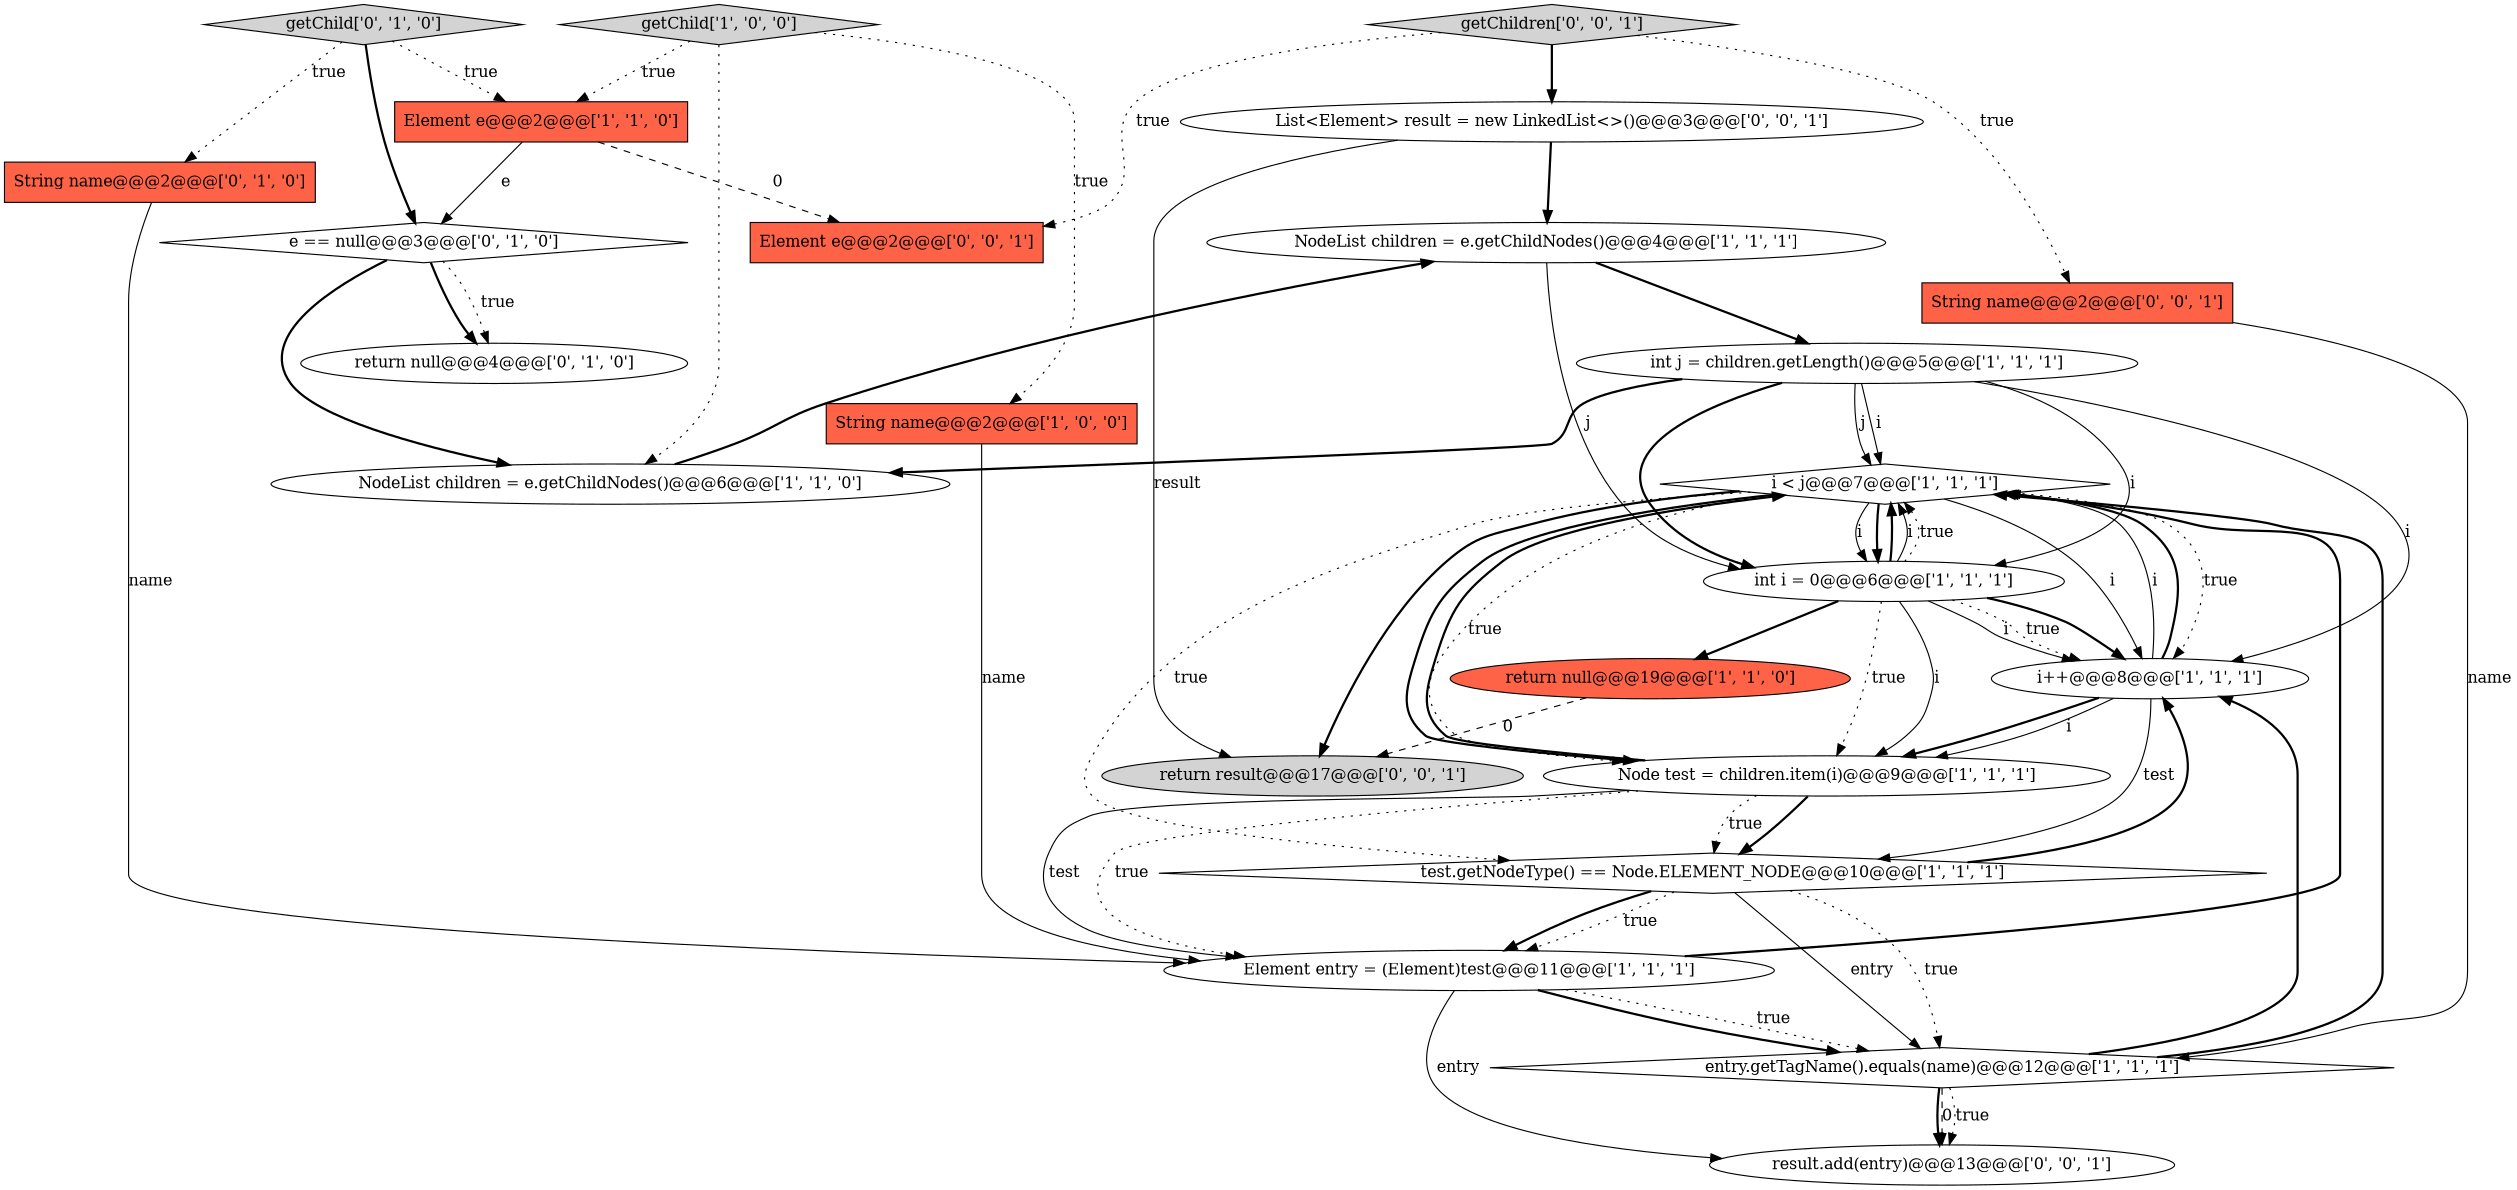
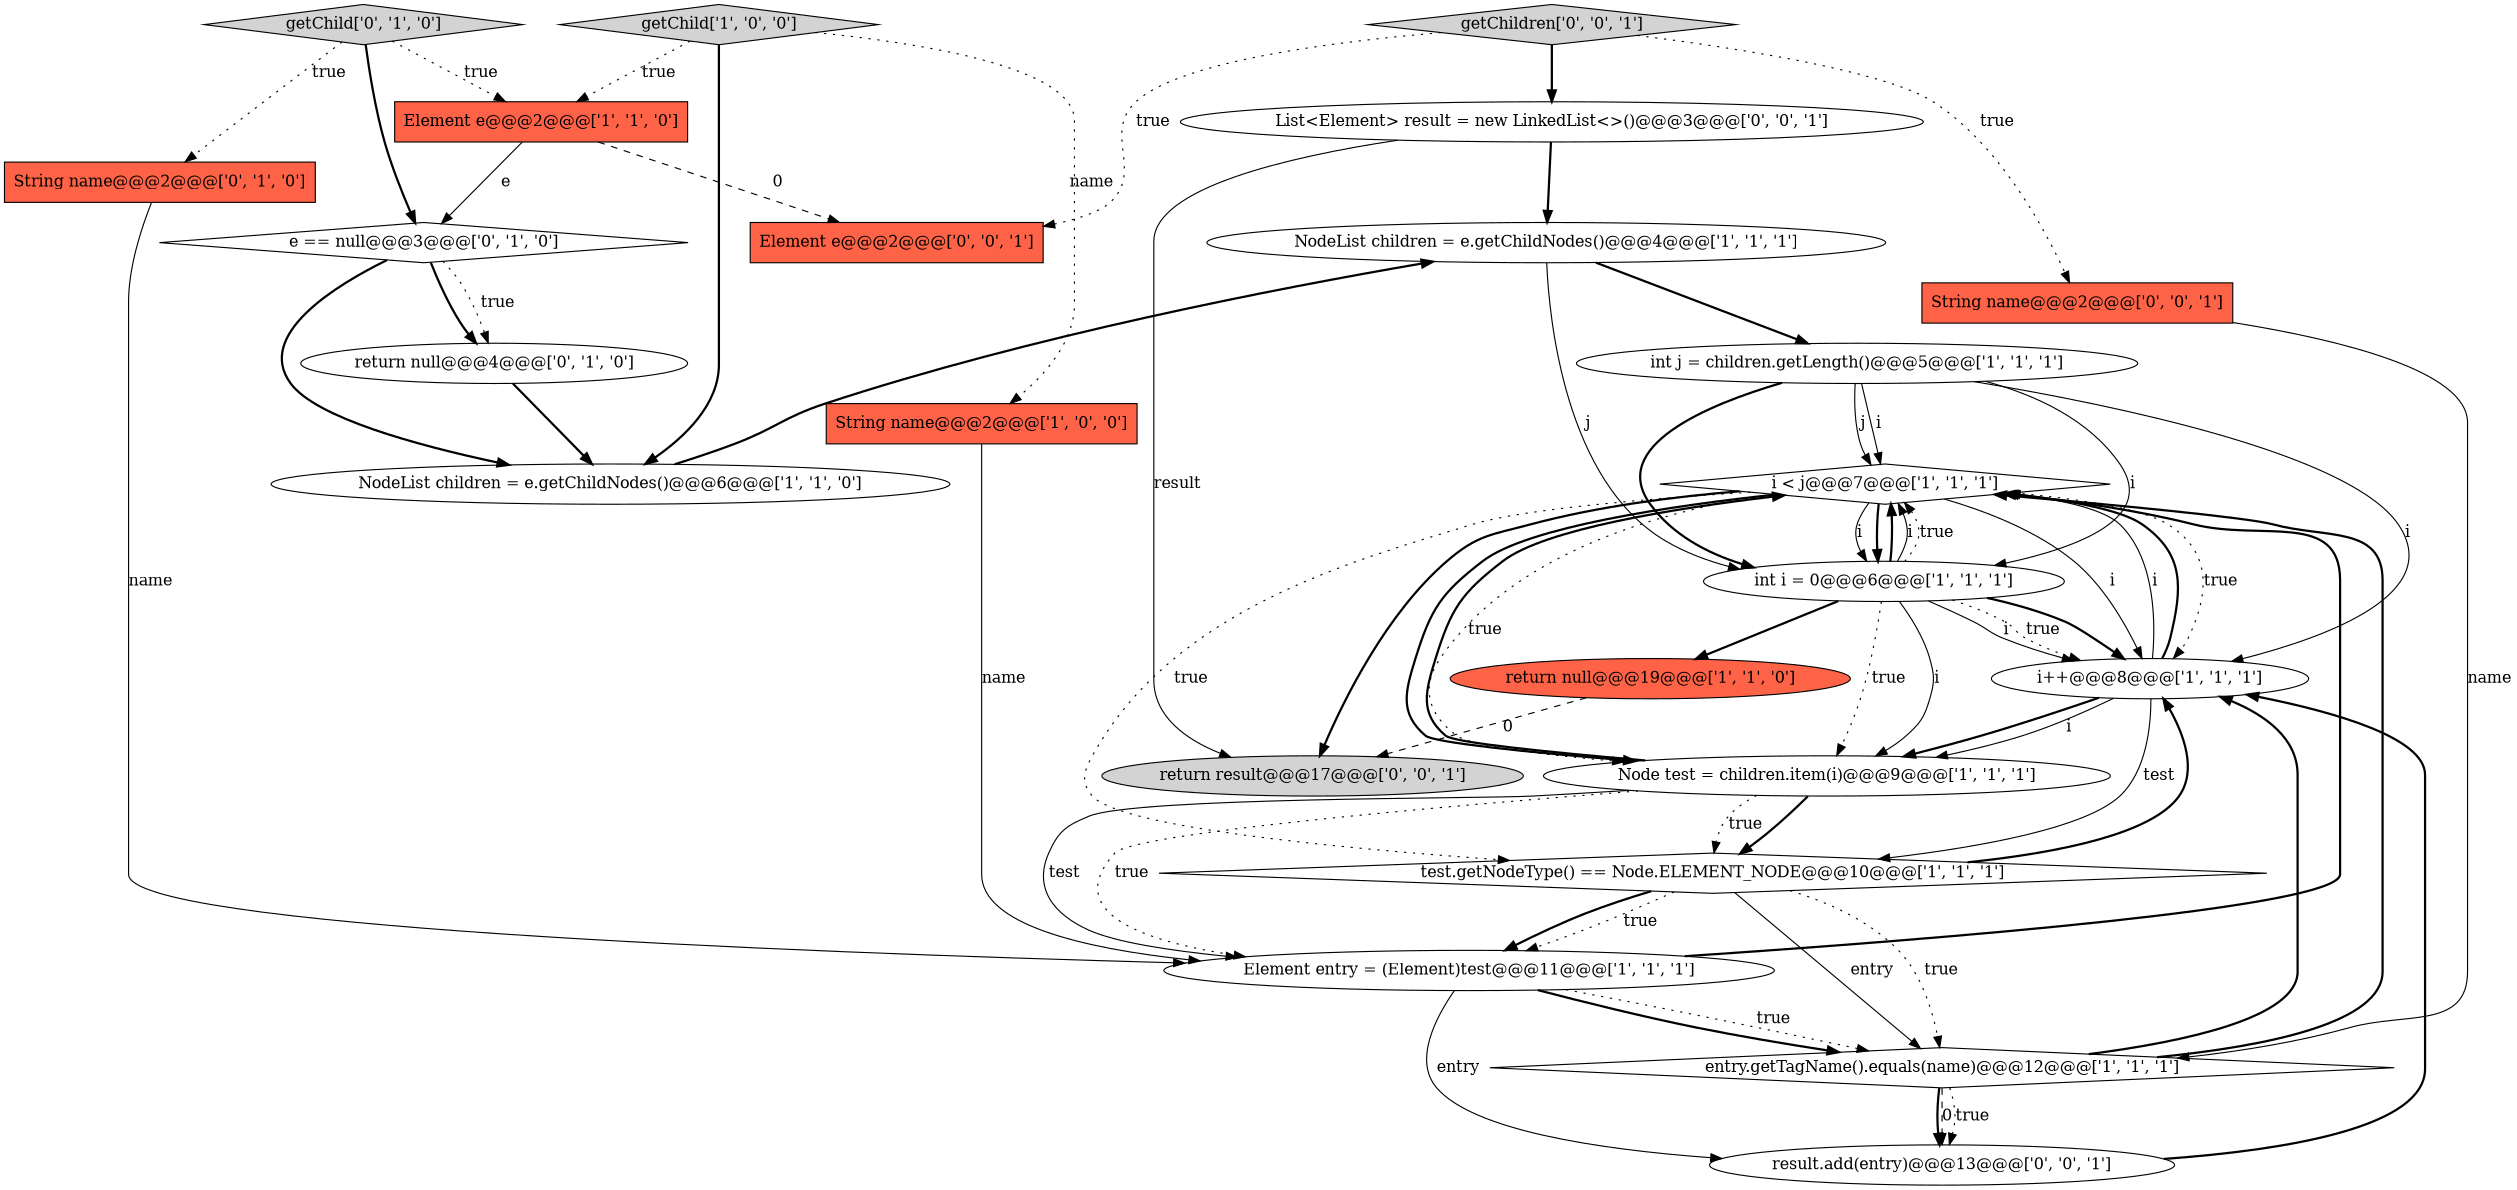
edge "getChild['1', '0', '0']" -> "String name@@@2@@@['1', '0', '0']": label "true" -> "name"
edge "getChild['1', '0', '0']" -> "NodeList children = e.getChildNodes()@@@6@@@['1', '1', '0']": style dotted -> bold
edge "int j = children.getLength()@@@5@@@['1', '1', '1']" -> "NodeList children = e.getChildNodes()@@@6@@@['1', '1', '0']": now "return null@@@4@@@['0', '1', '0']" -> "NodeList children = e.getChildNodes()@@@6@@@['1', '1', '0']"
edge "result.add(entry)@@@13@@@['0', '0', '1']" -> "i++@@@8@@@['1', '1', '1']": added
